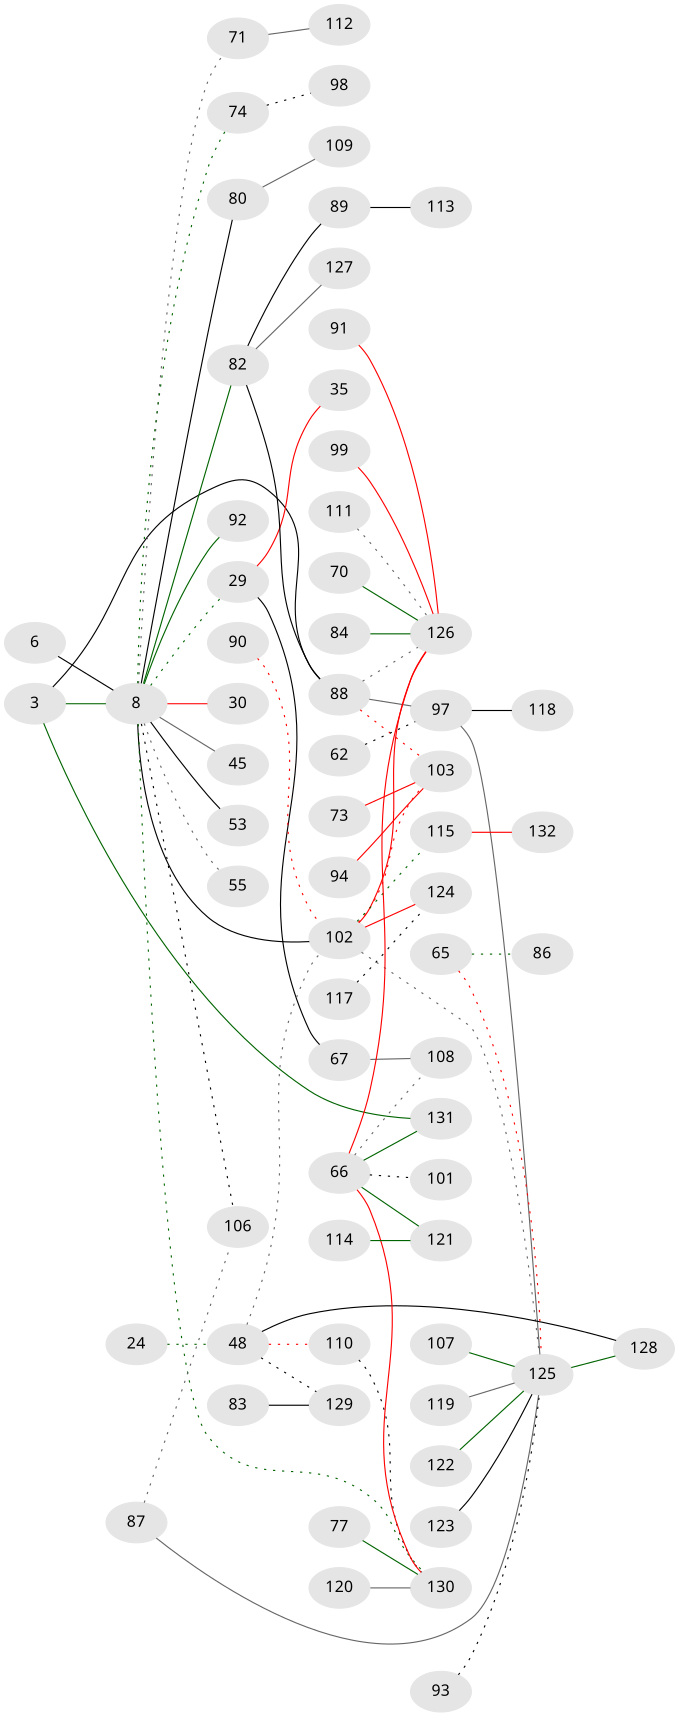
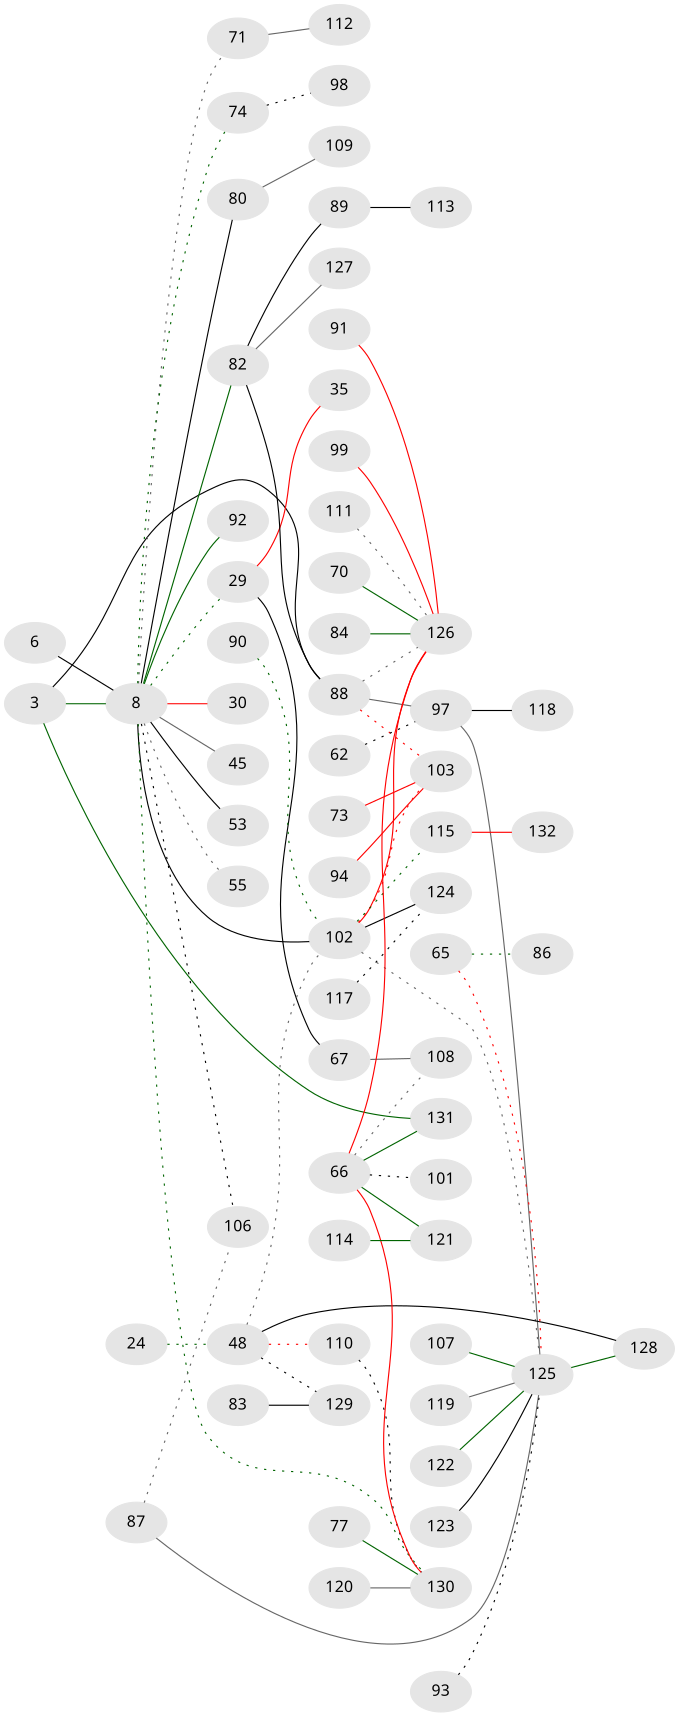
edge "90" -- "102": color red -> darkgreen
edge "124" -- "102": color red -> black
